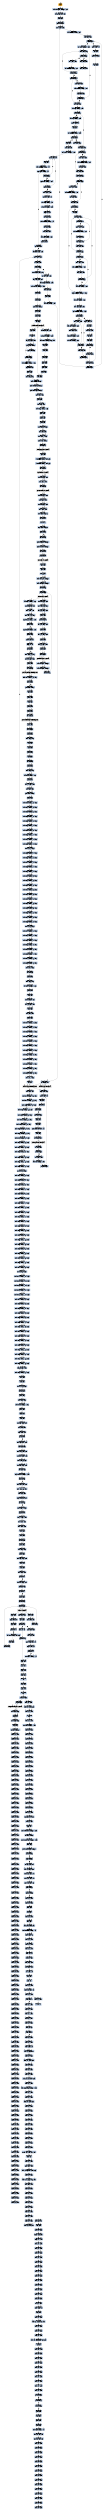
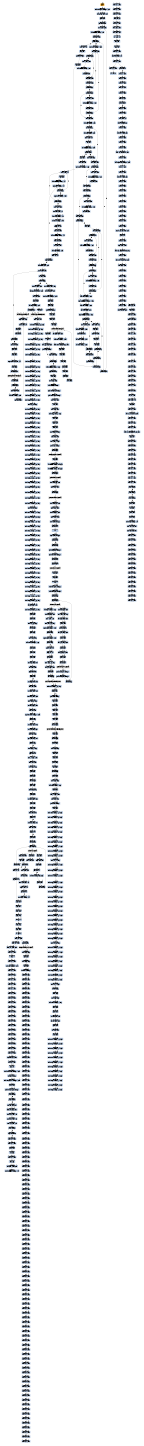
node "0x0040c221 adcl %ebx, %ebx": added
node "0x0040140e movb %bl, -4(%ebp)": removed
node "0x77dd00fa addb (%eax), %cl": removed
